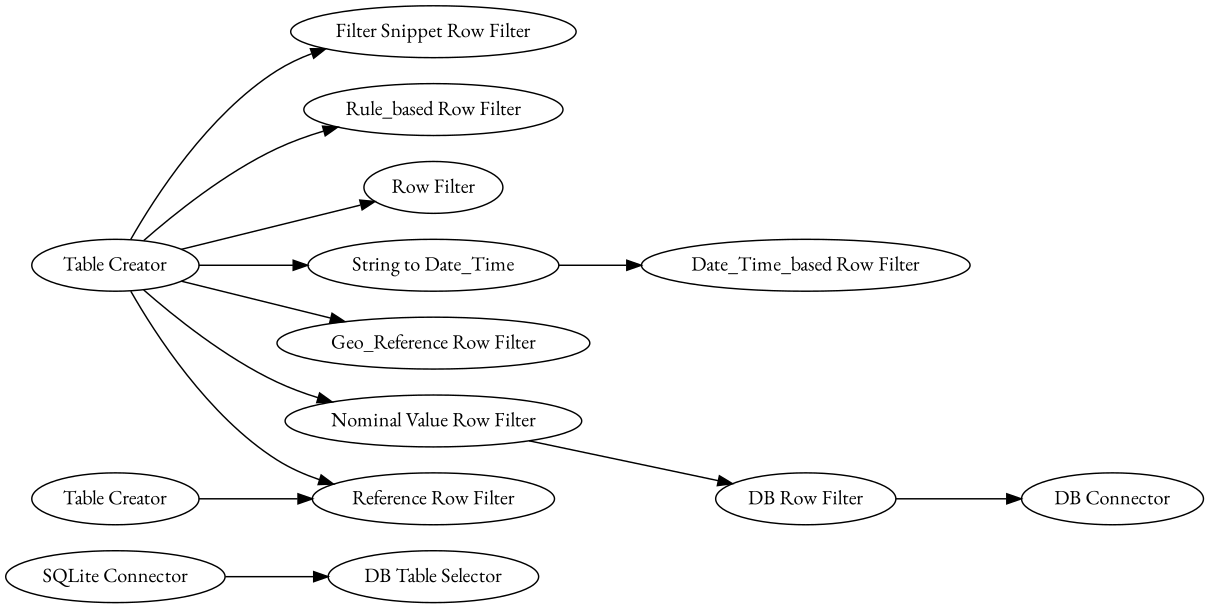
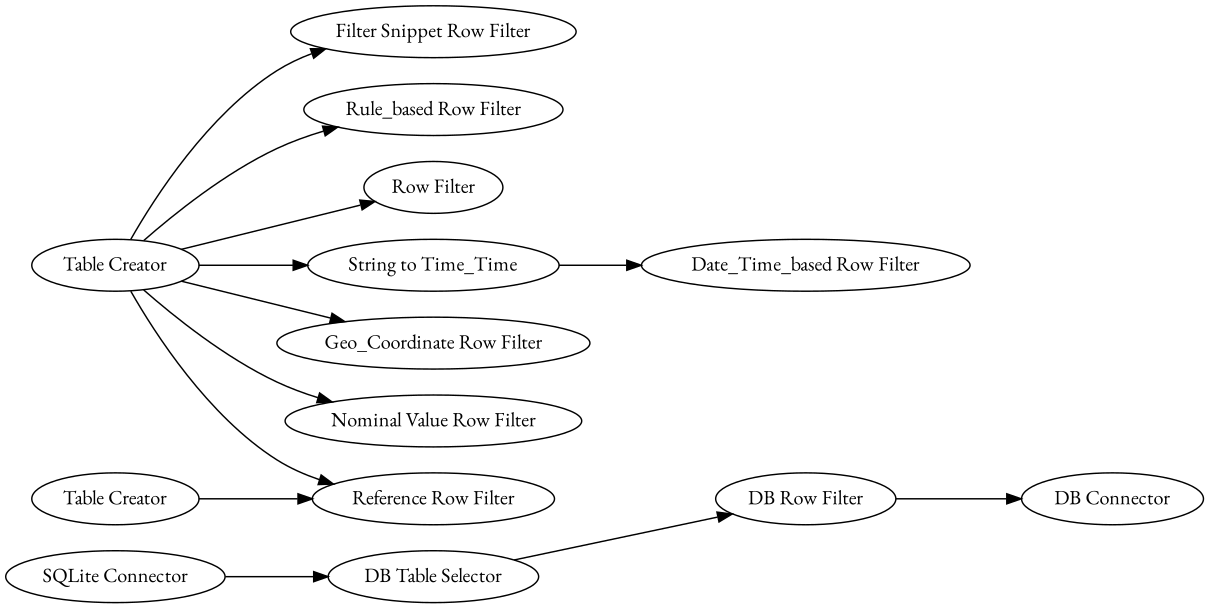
node "String to Date_Time": label "String to Date_Time" -> "String to Time_Time"
node "Geo_Reference Row Filter": label "Geo_Reference Row Filter" -> "Geo_Coordinate Row Filter"
edge "Nominal Value Row Filter" -> "DB Row Filter": now "DB Table Selector" -> "DB Row Filter"
